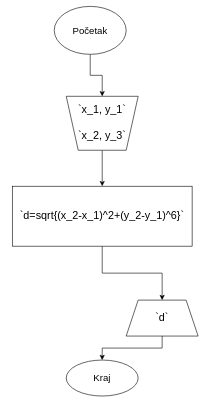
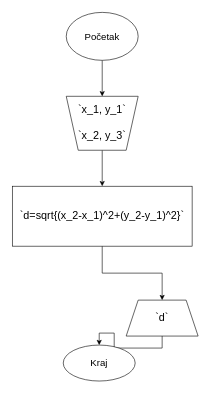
node "Početak": moved (90, 30) -> (102, 36)
node "`d=sqrt{(x_2-x_1)^2+(y_2-y_1)^6}`": label "`d=sqrt{(x_2-x_1)^2+(y_2-y_1)^6}`" -> "`d=sqrt{(x_2-x_1)^2+(y_2-y_1)^2}`"
node "Kraj": moved (102, 378) -> (99, 363)
